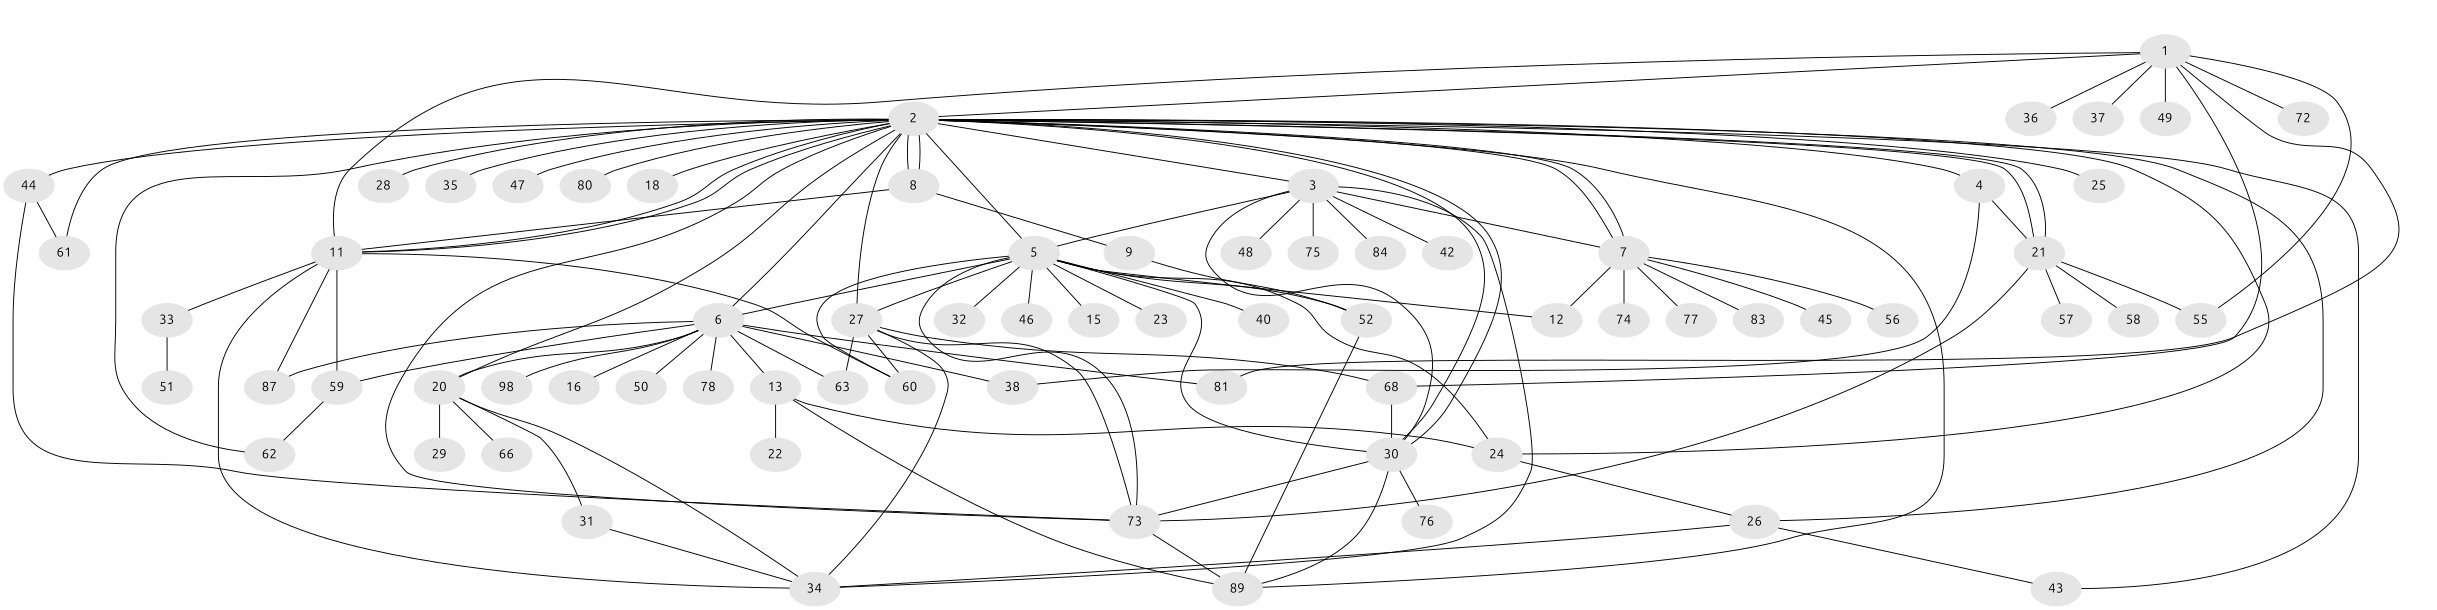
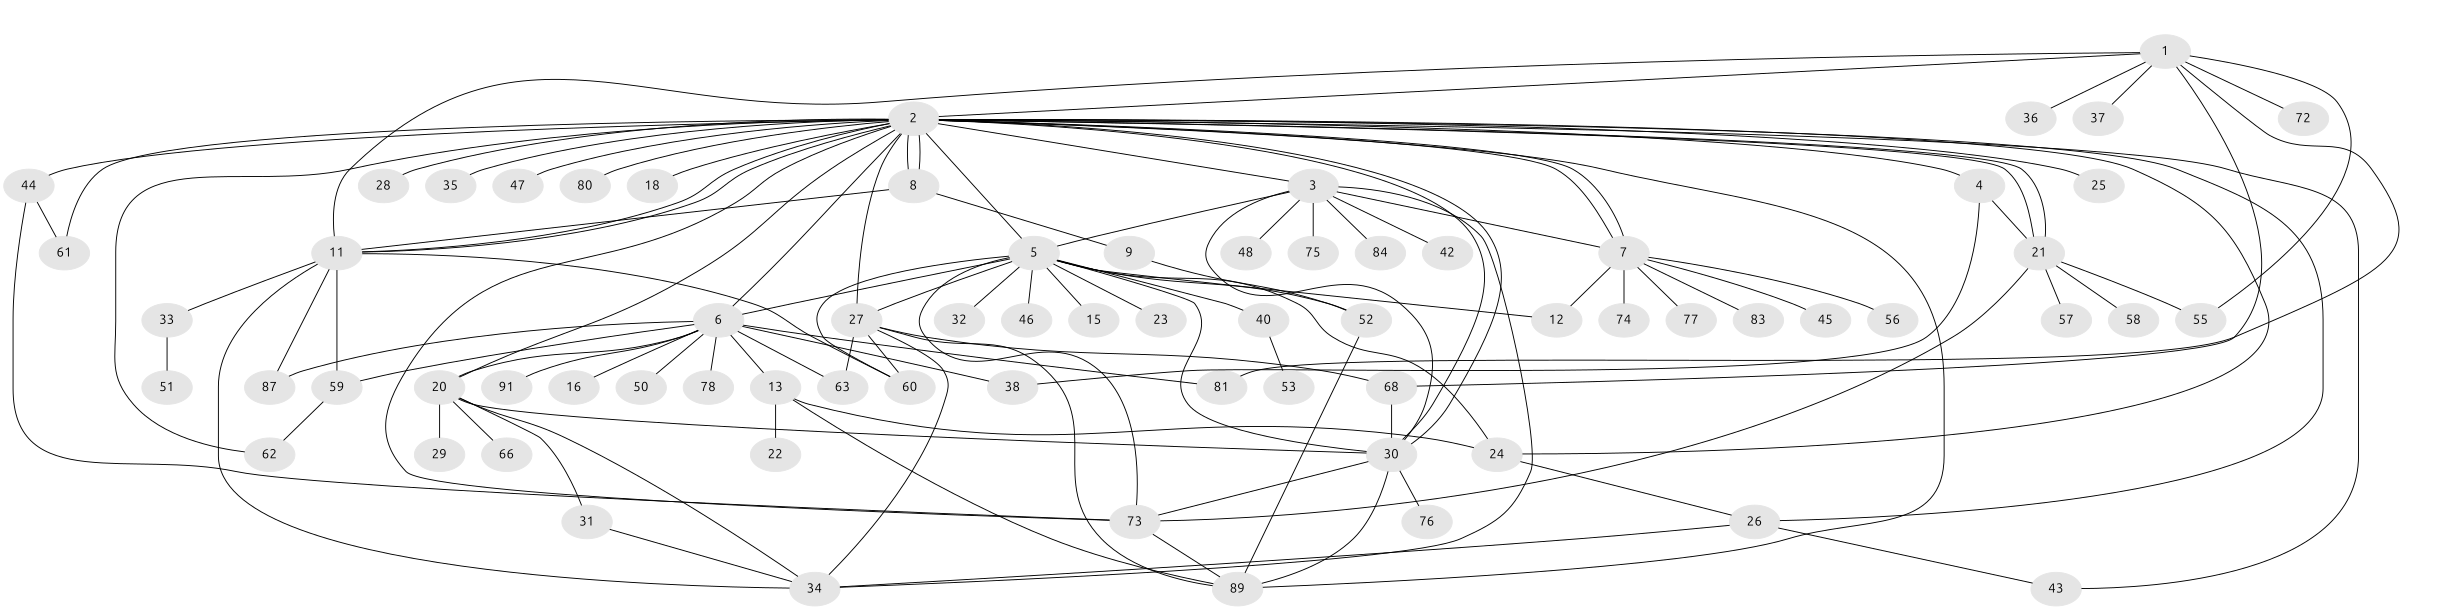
node "49": removed
node "98": label "98" -> "91"
edge "27" -- "73": now "27" -- "89"
node "53": added
edge "20" -- "30": added
